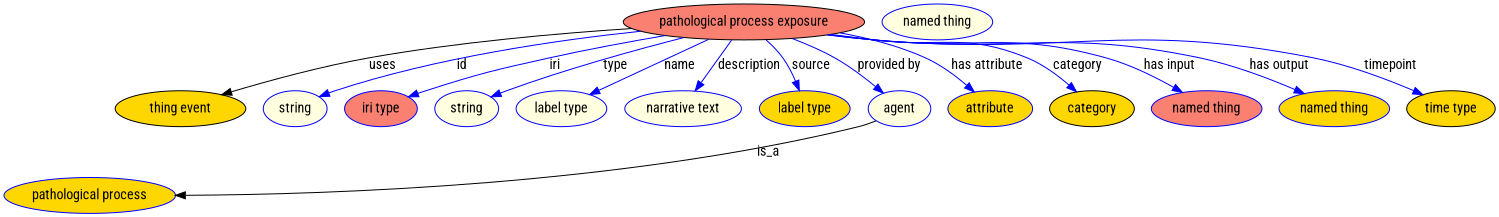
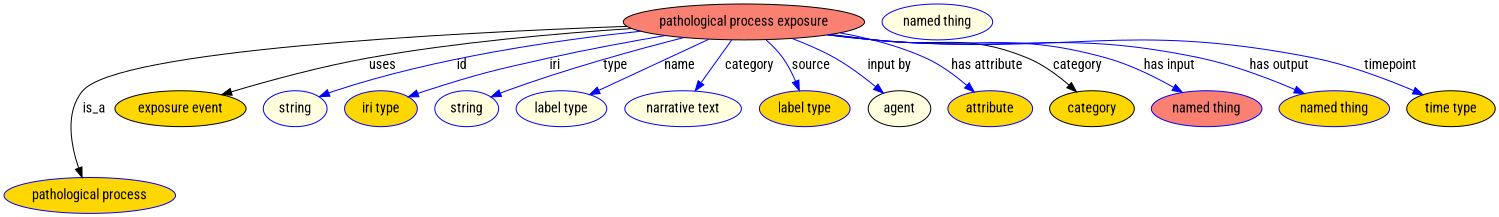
edge "pathological process exposure" -> "category": color blue -> black
edge "pathological process exposure" -> "narrative text": label "description" -> "category"
edge "pathological process exposure" -> "agent": label "provided by" -> "input by"
node "thing event": label "thing event" -> "exposure event"
node "iri type": fillcolor salmon -> gold
node "agent": color blue -> black
edge "agent" -> "pathological process": now "pathological process exposure" -> "pathological process"
